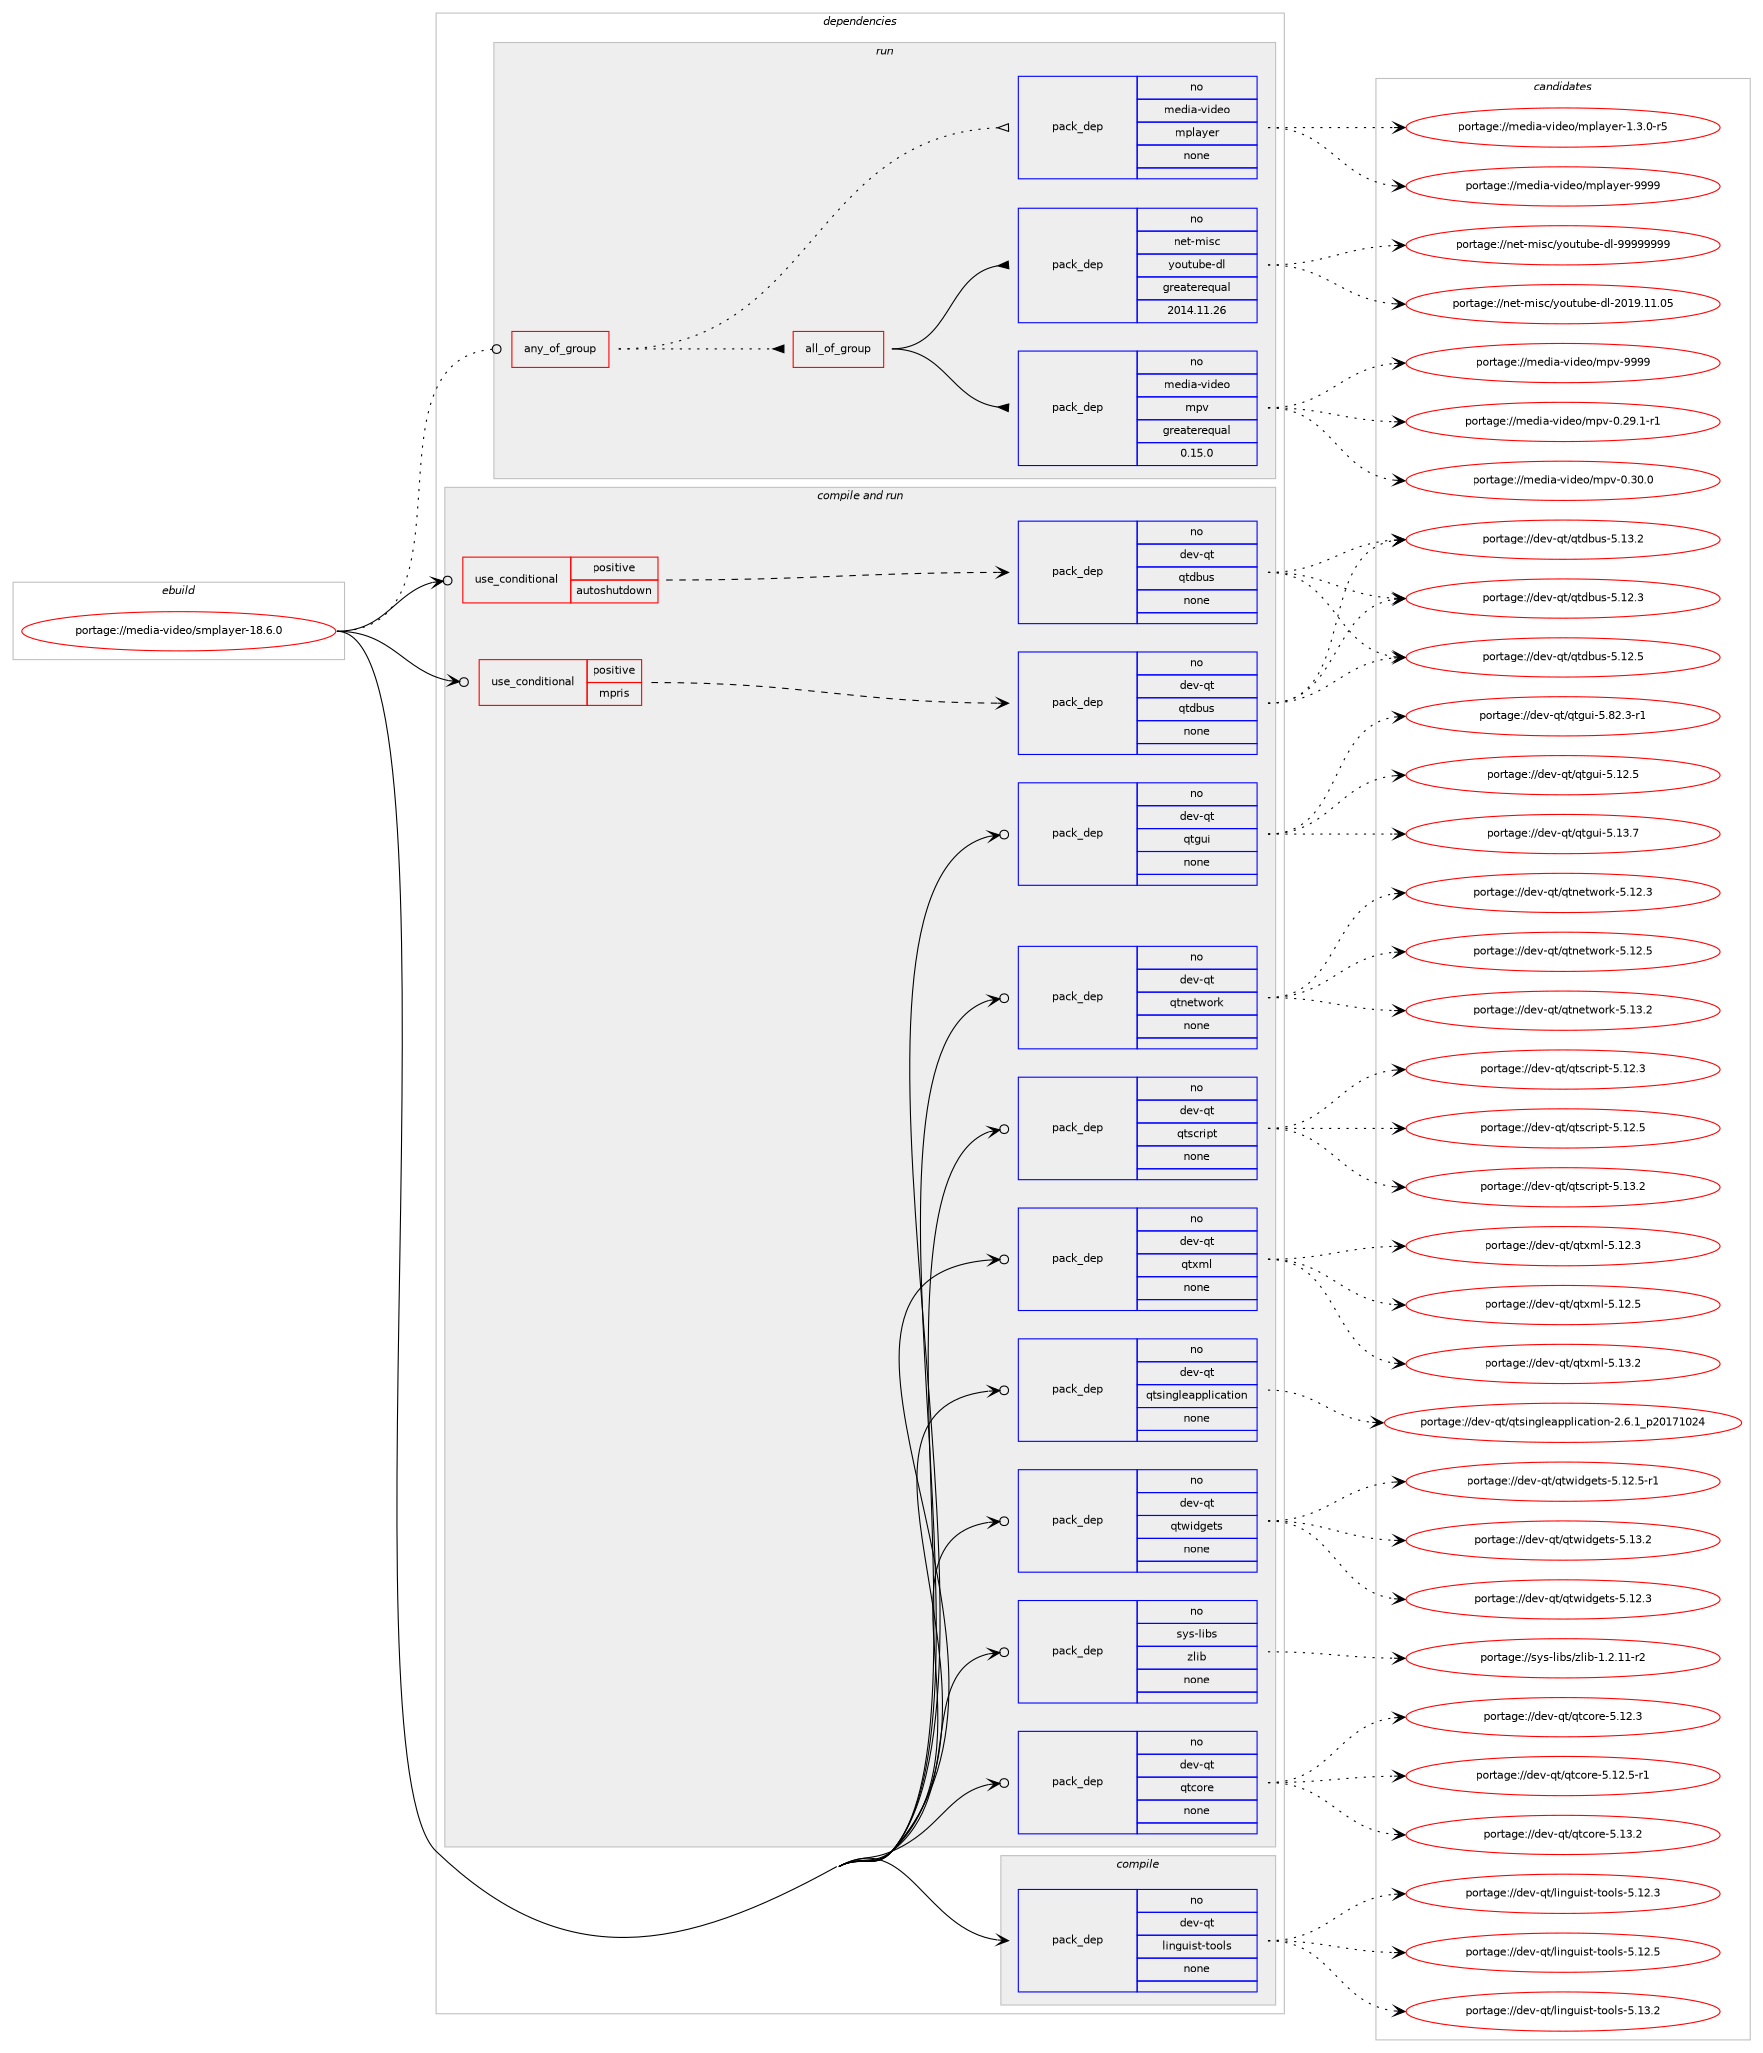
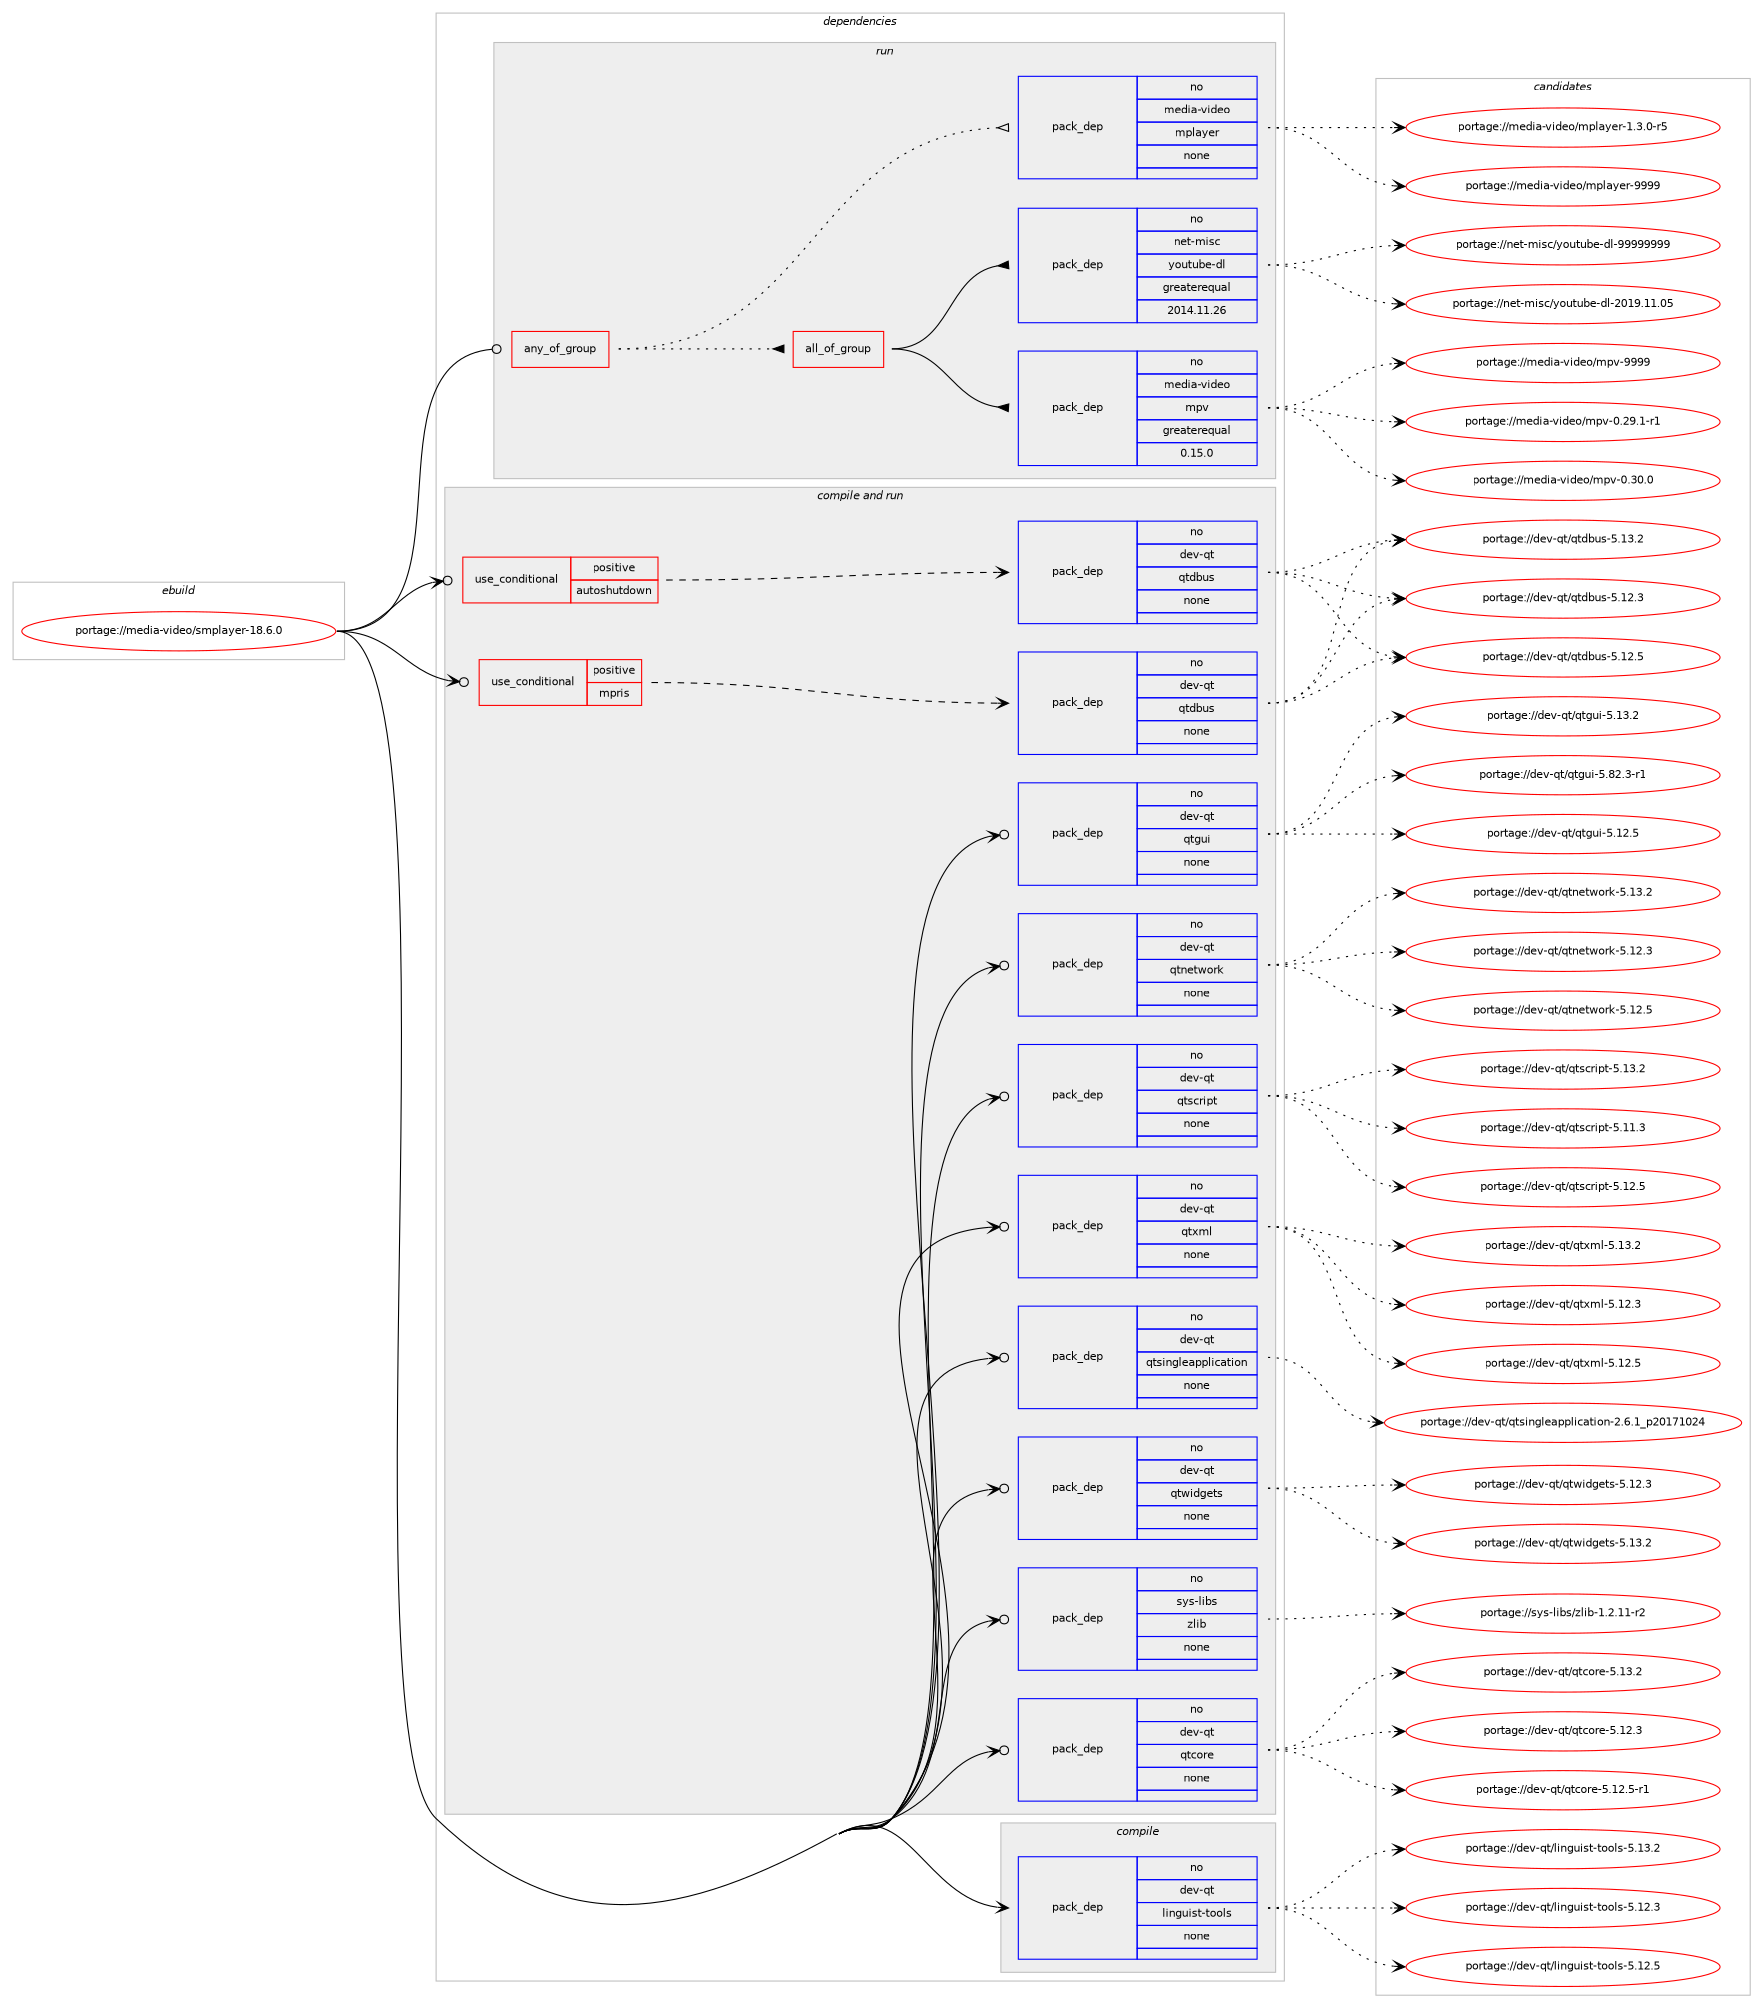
edge "portage://media-video/smplayer-18.6.0" -> "any_of_group": style dotted -> solid
node "portage://dev-qt/qtgui-5.13.7": label "portage://dev-qt/qtgui-5.13.7" -> "portage://dev-qt/qtgui-5.13.2"
node "portage://dev-qt/qtscript-5.12.3": label "portage://dev-qt/qtscript-5.12.3" -> "portage://dev-qt/qtscript-5.11.3"
node "portage://dev-qt/qtwidgets-5.12.5-r1": removed
